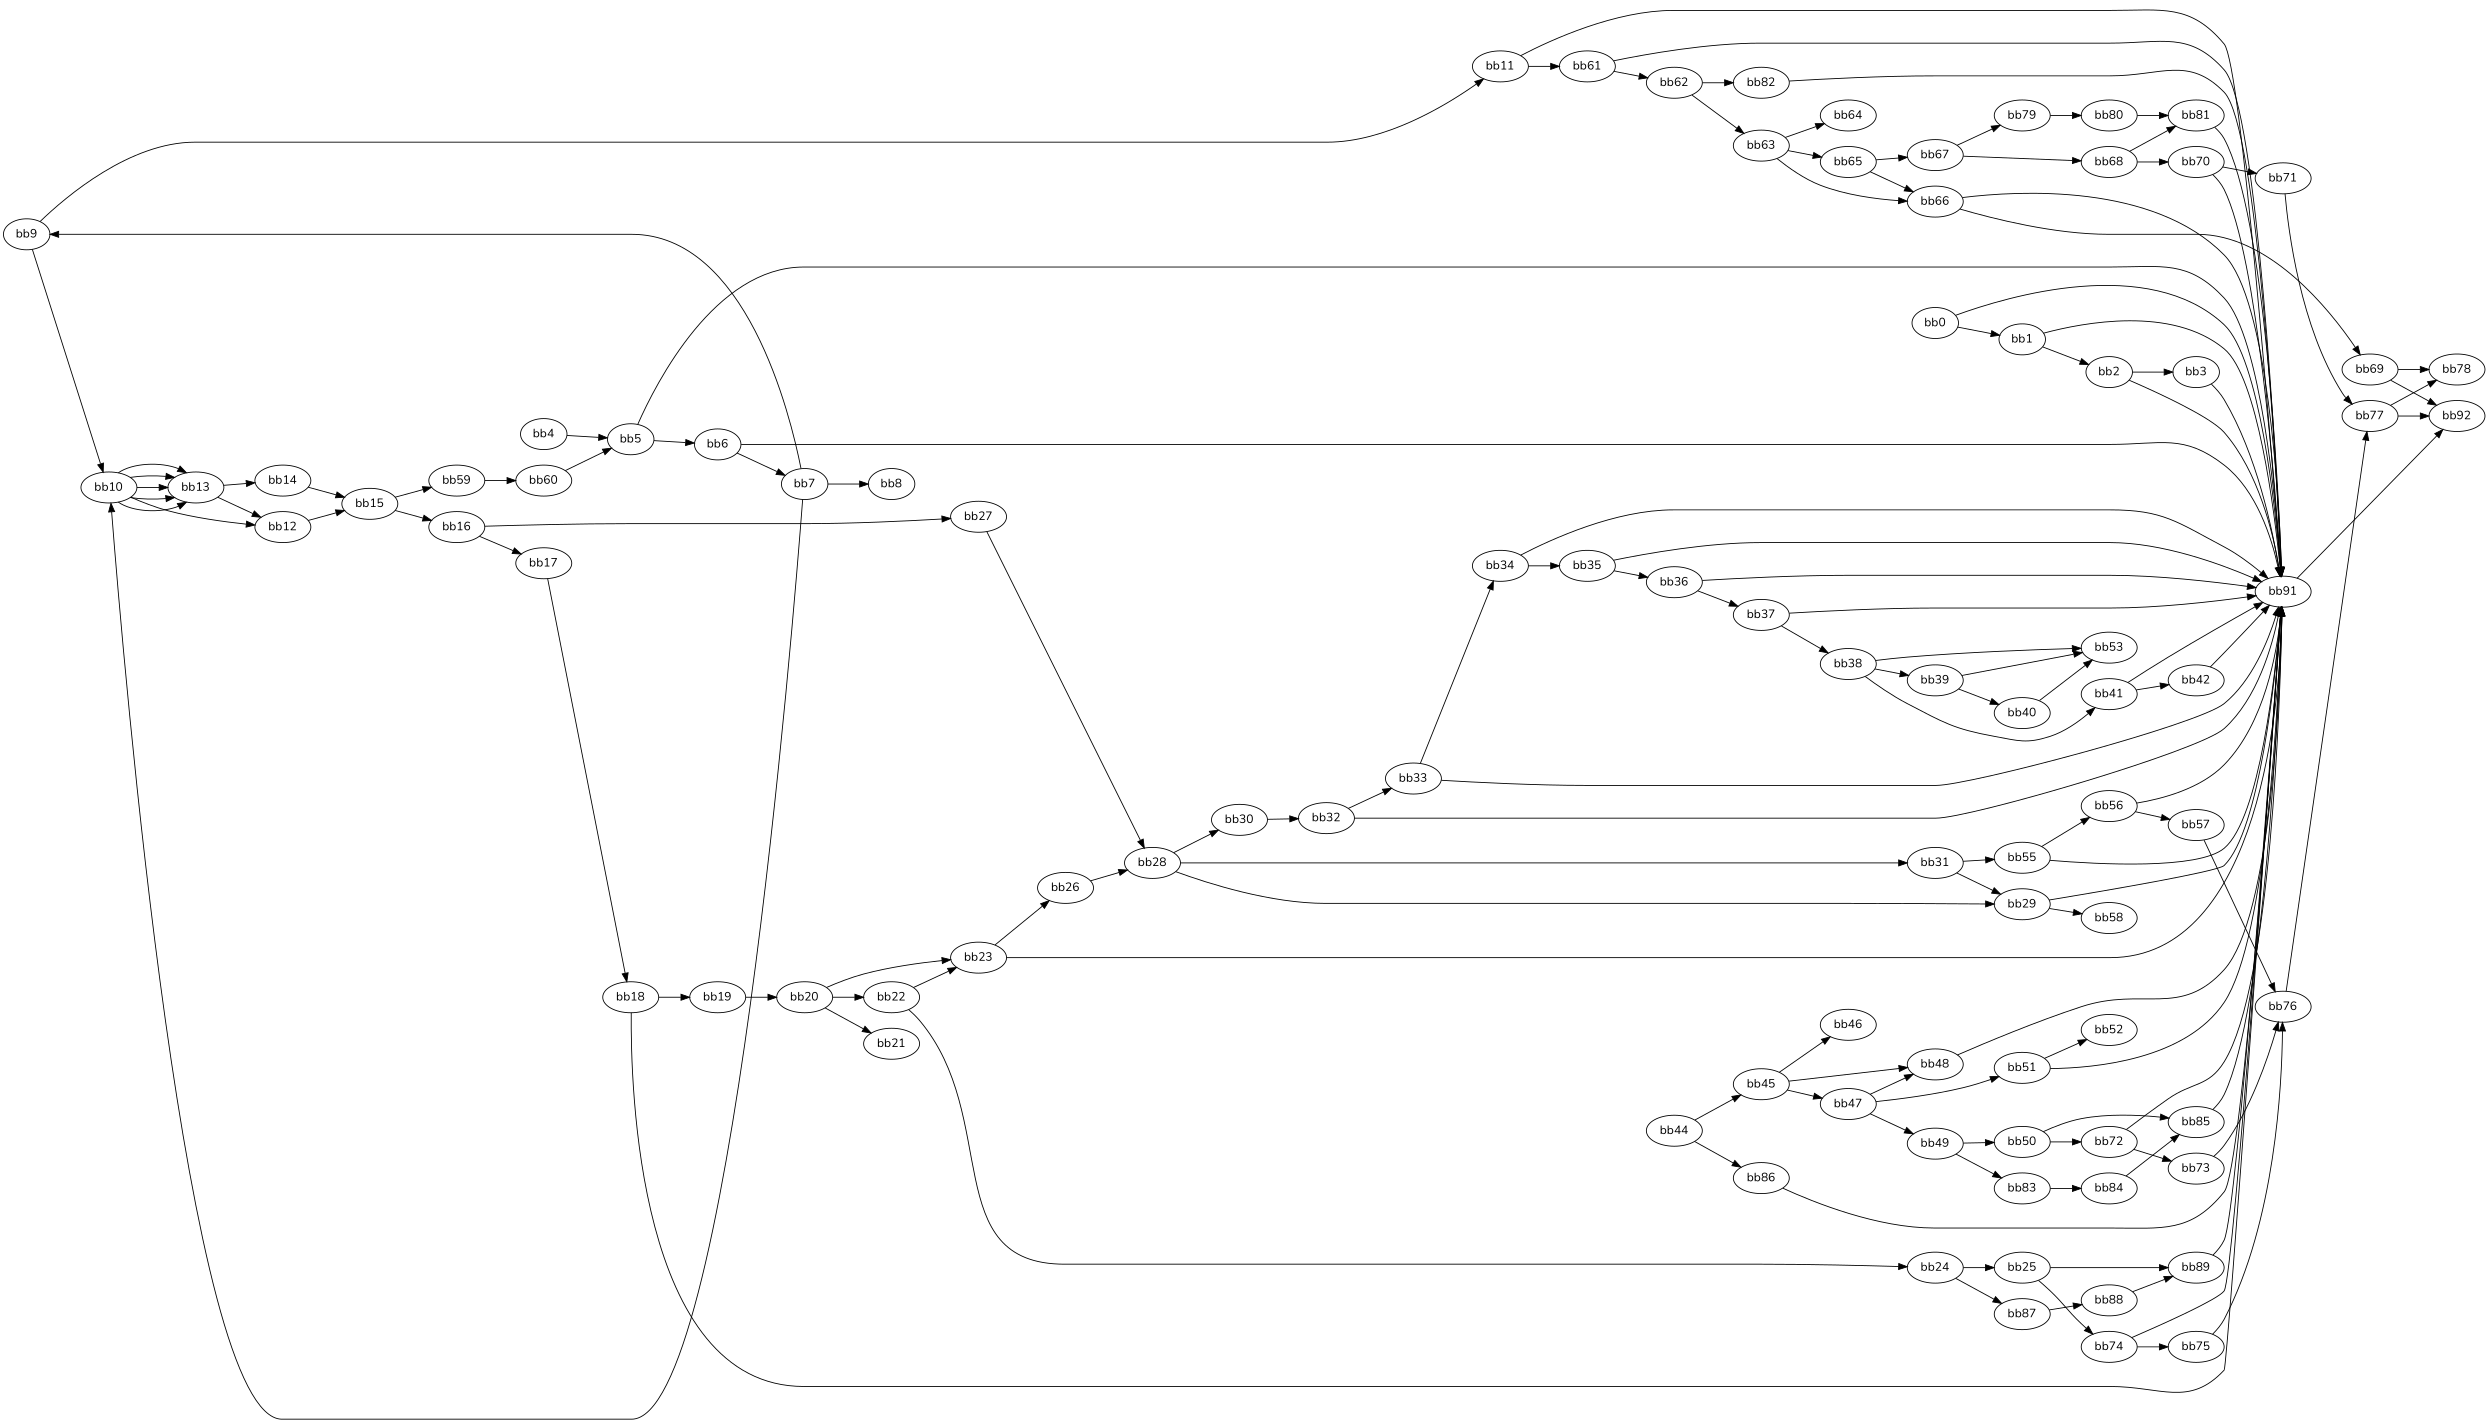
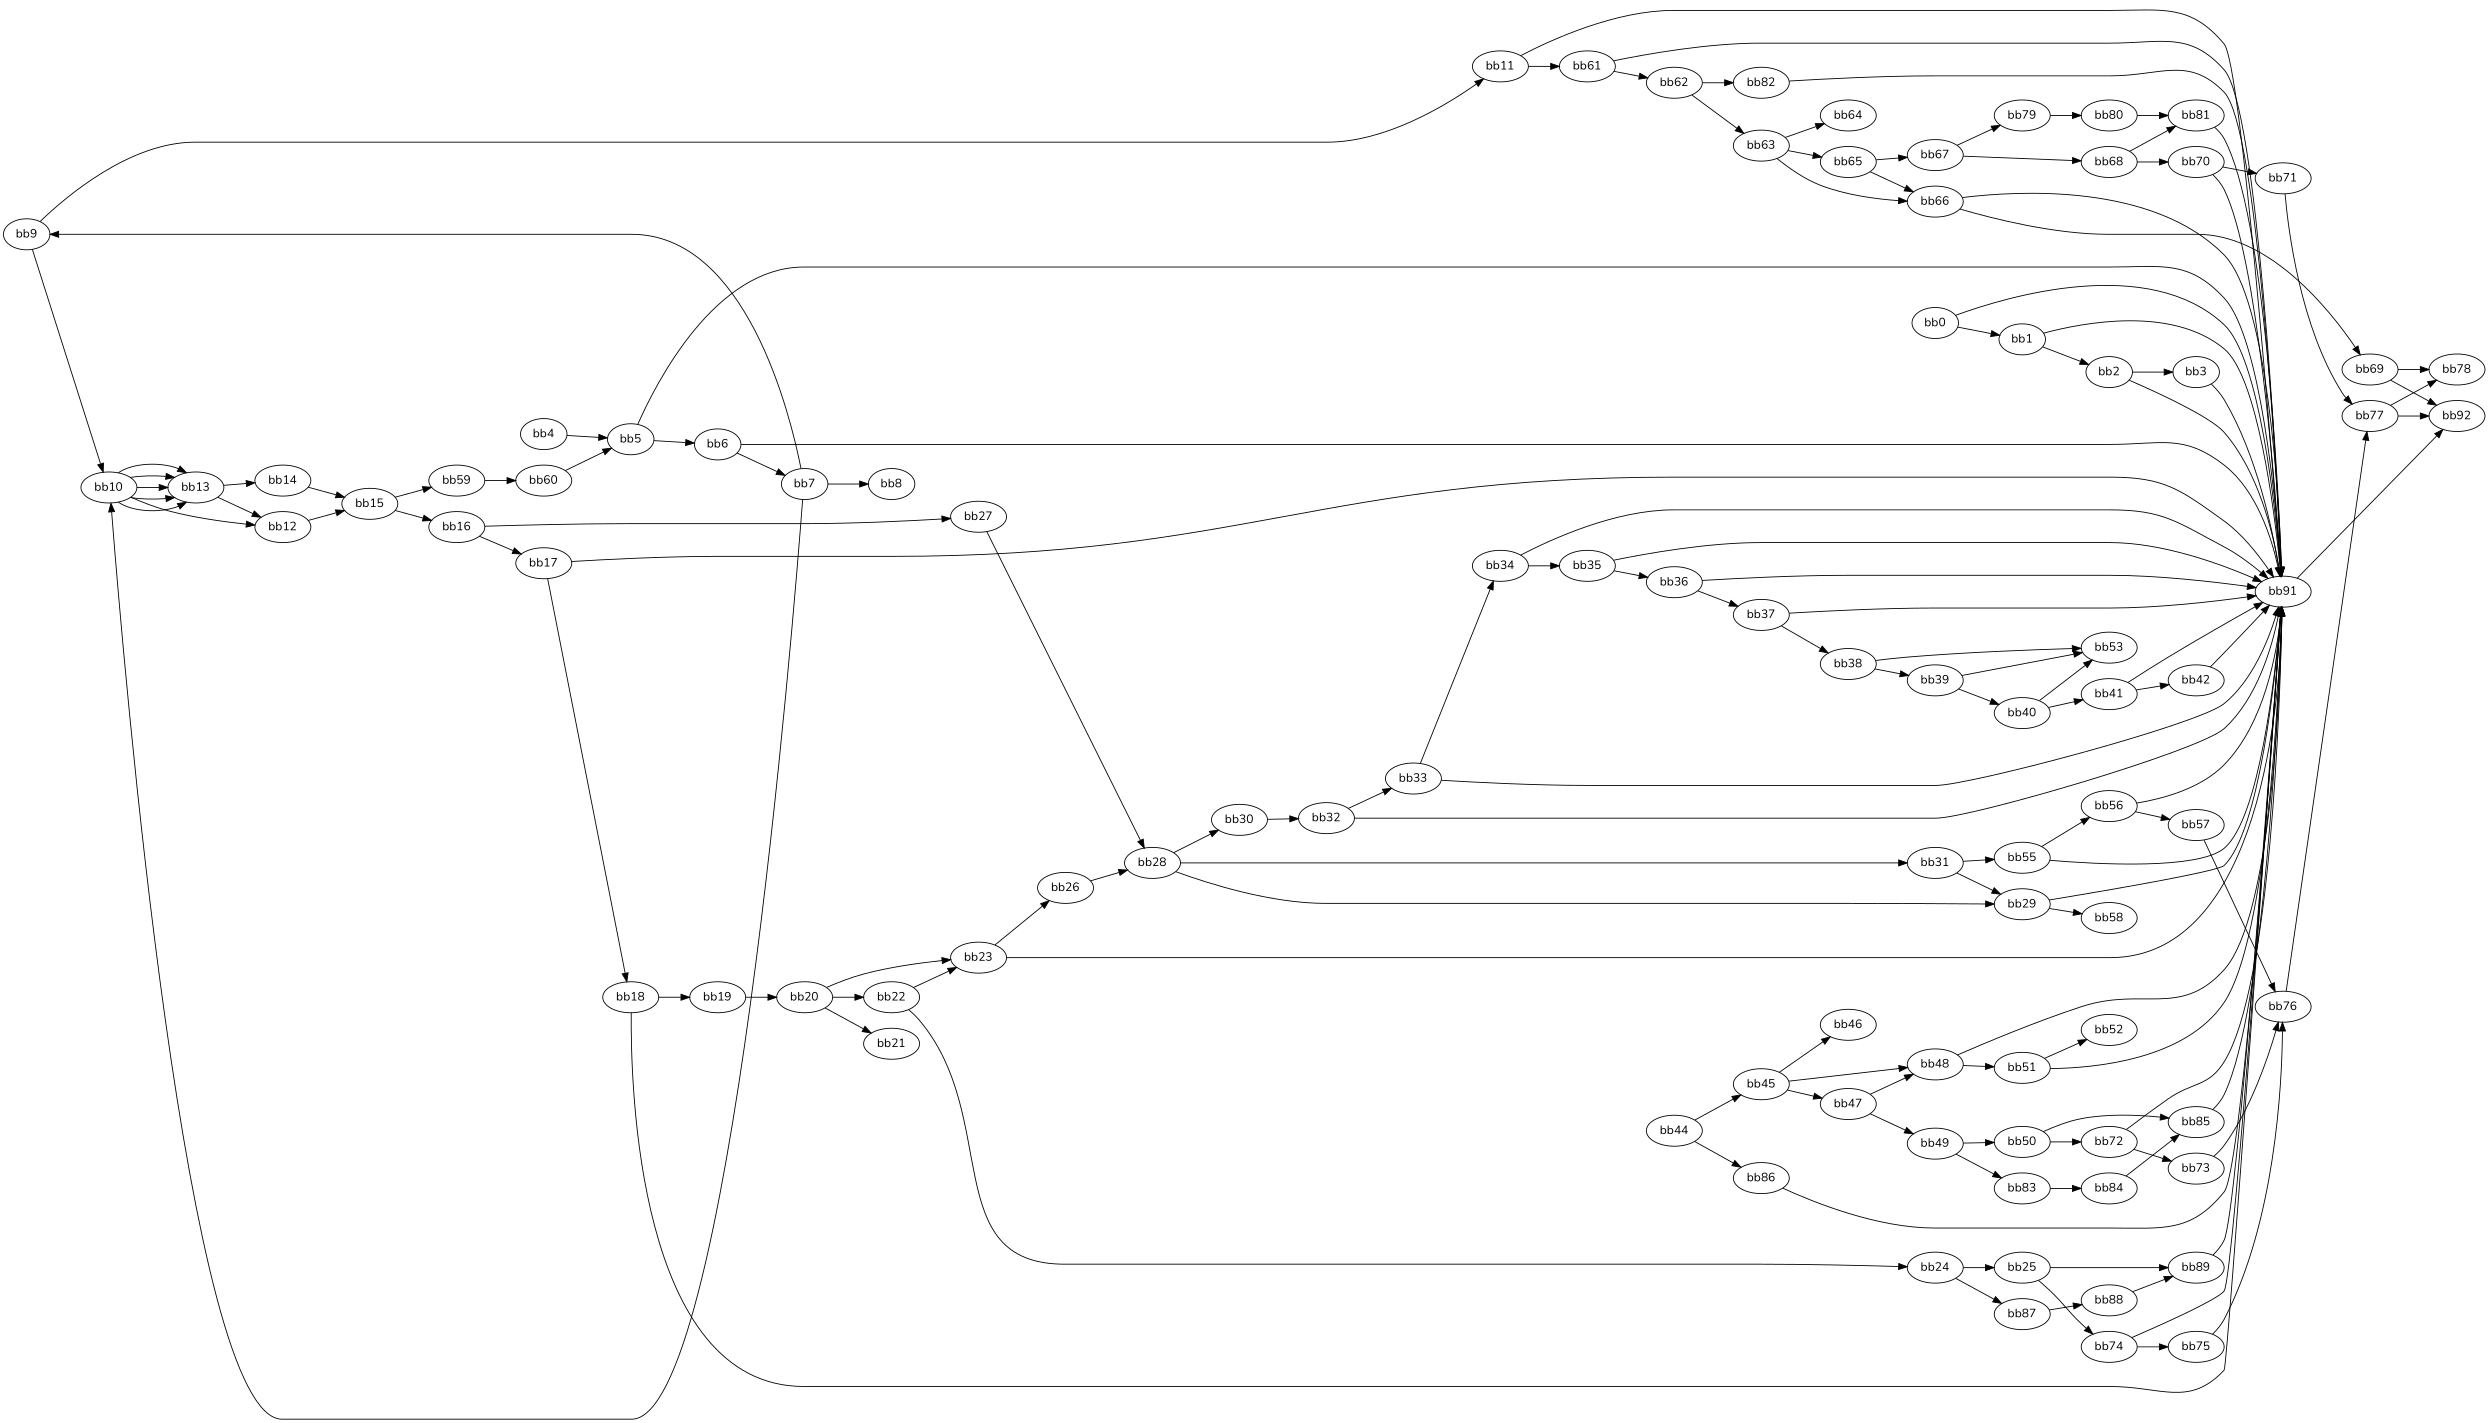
edge "bb17" -> "bb91": added
edge "bb38" -> "bb41": now "bb40" -> "bb41"
edge "bb47" -> "bb51": now "bb48" -> "bb51"
